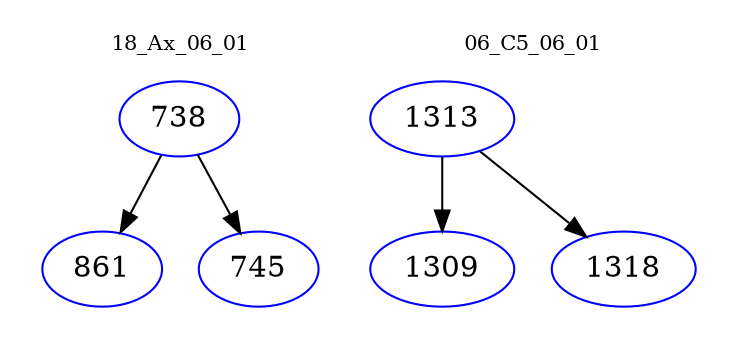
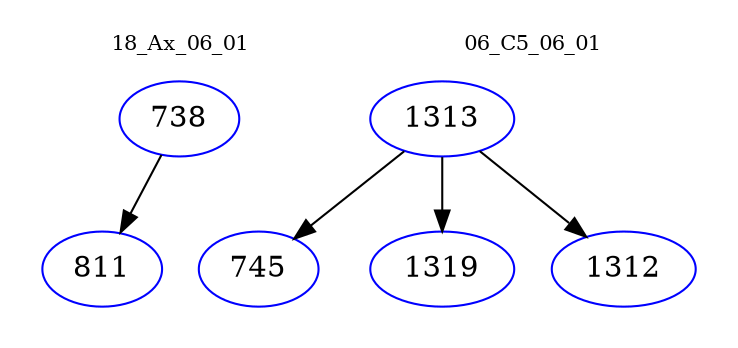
edge "738" -> "745": now "1313" -> "745"
node "861": label "861" -> "811"
node "1309": label "1309" -> "1319"
node "1318": label "1318" -> "1312"
